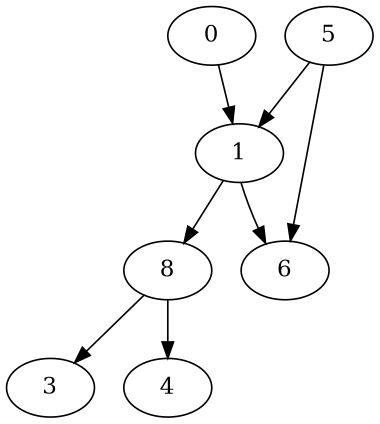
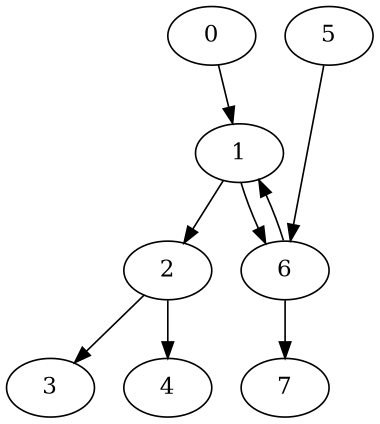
edge "5" -> "1": now "6" -> "1"
node "8": label "8" -> "2"
node "7": added
